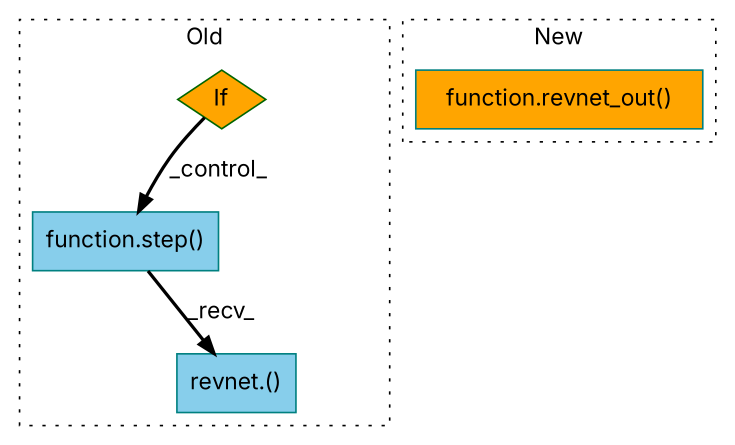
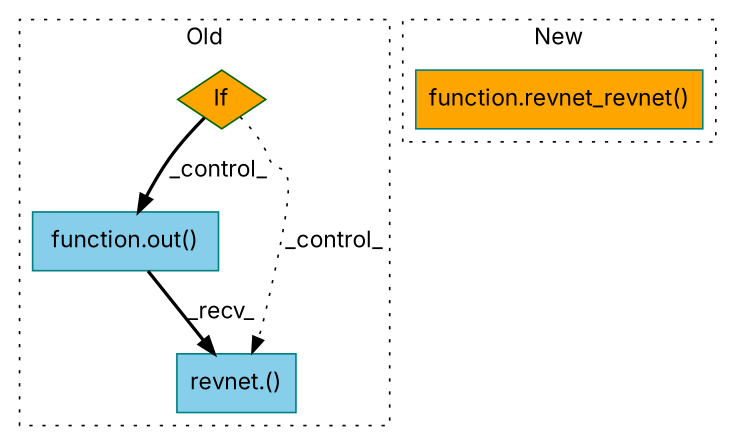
node "function.revnet_out()": label "function.revnet_out()" -> "function.revnet_revnet()"
edge "If" -> "revnet.()": added, label "_control_"
node "function.step()": label "function.step()" -> "function.out()"
